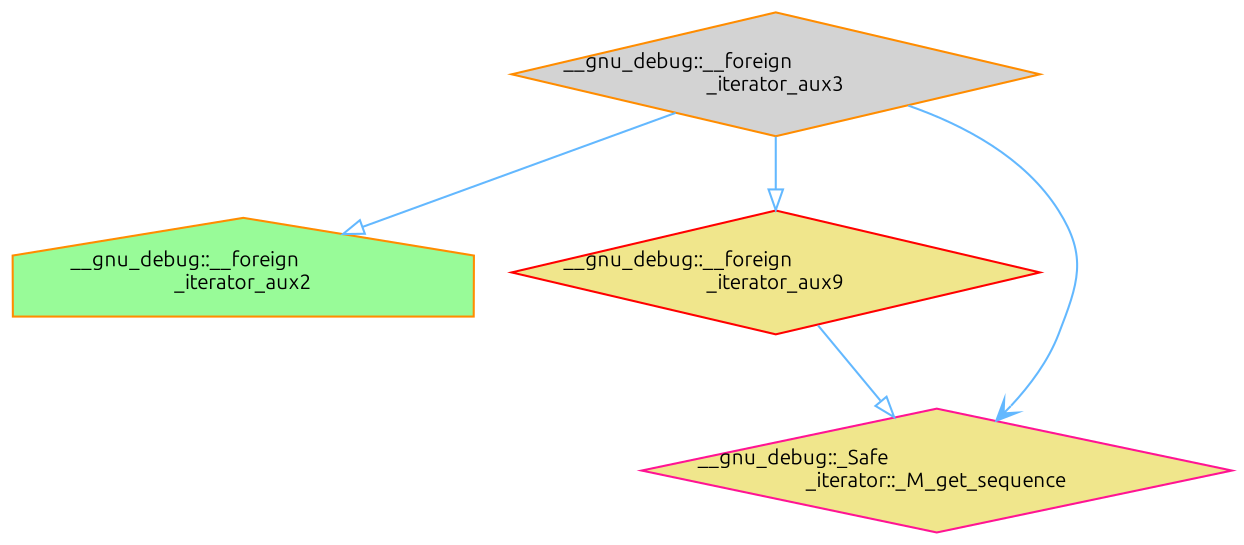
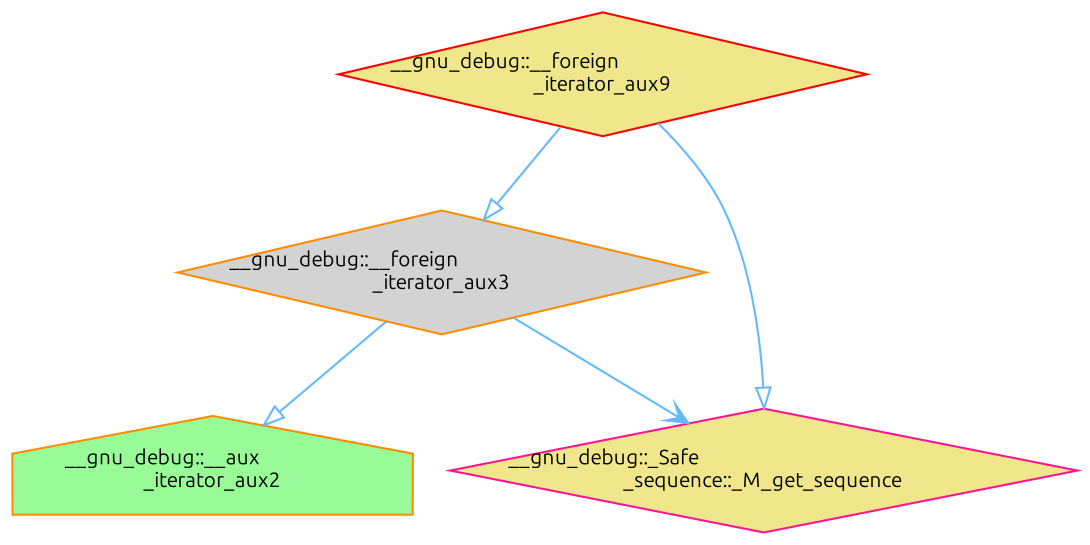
edge "__gnu_debug::__foreign _iterator_aux3" -> "__gnu_debug::__foreign _iterator_aux9": reversed
node "__gnu_debug::__foreign _iterator_aux2": label "__gnu_debug::__foreign _iterator_aux2" -> "__gnu_debug::__aux _iterator_aux2"
node "__gnu_debug::_Safe _iterator::_M_get_sequence": label "__gnu_debug::_Safe _iterator::_M_get_sequence" -> "__gnu_debug::_Safe _sequence::_M_get_sequence"
